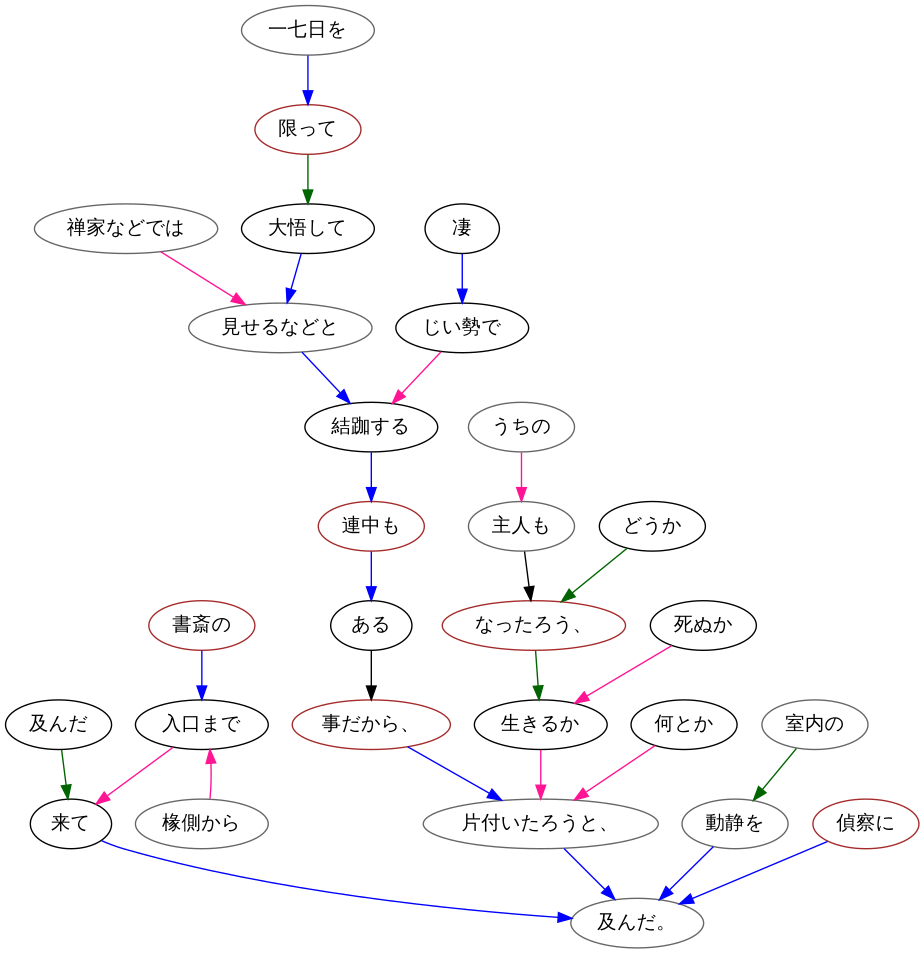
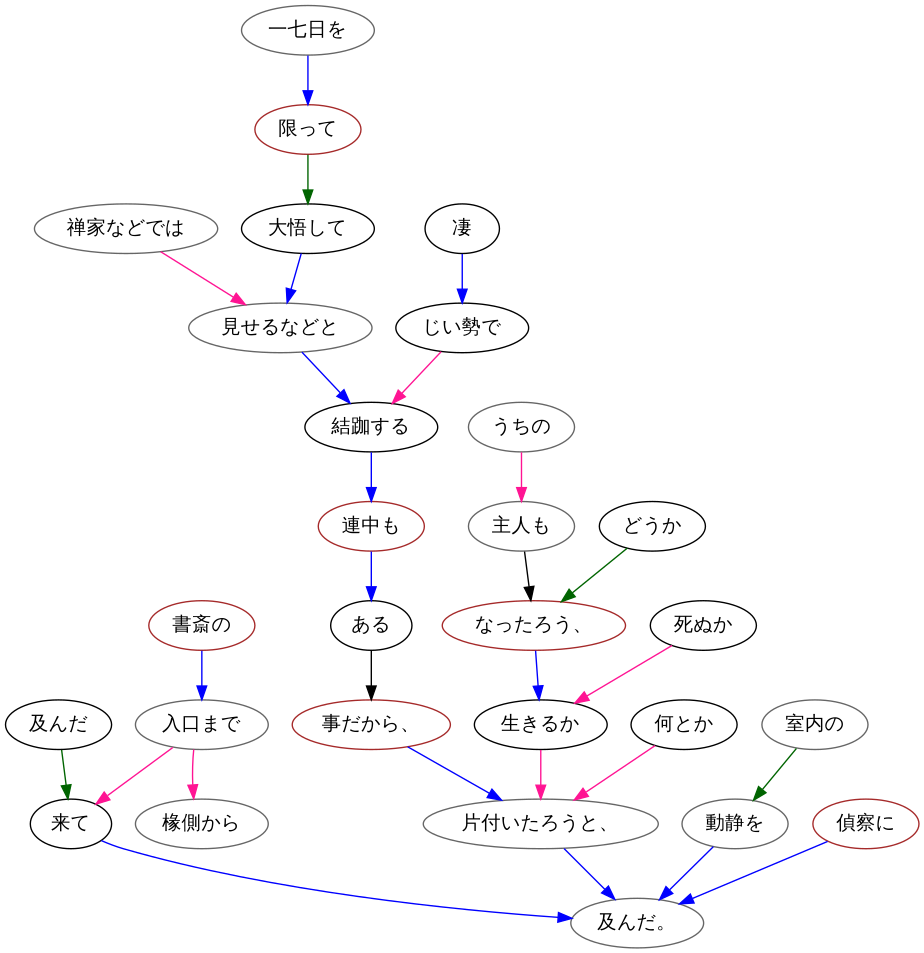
edge "なったろう、" -> "生きるか": color darkgreen -> blue
node "入口まで": color black -> gray40
edge "椽側から" -> "入口まで": reversed
